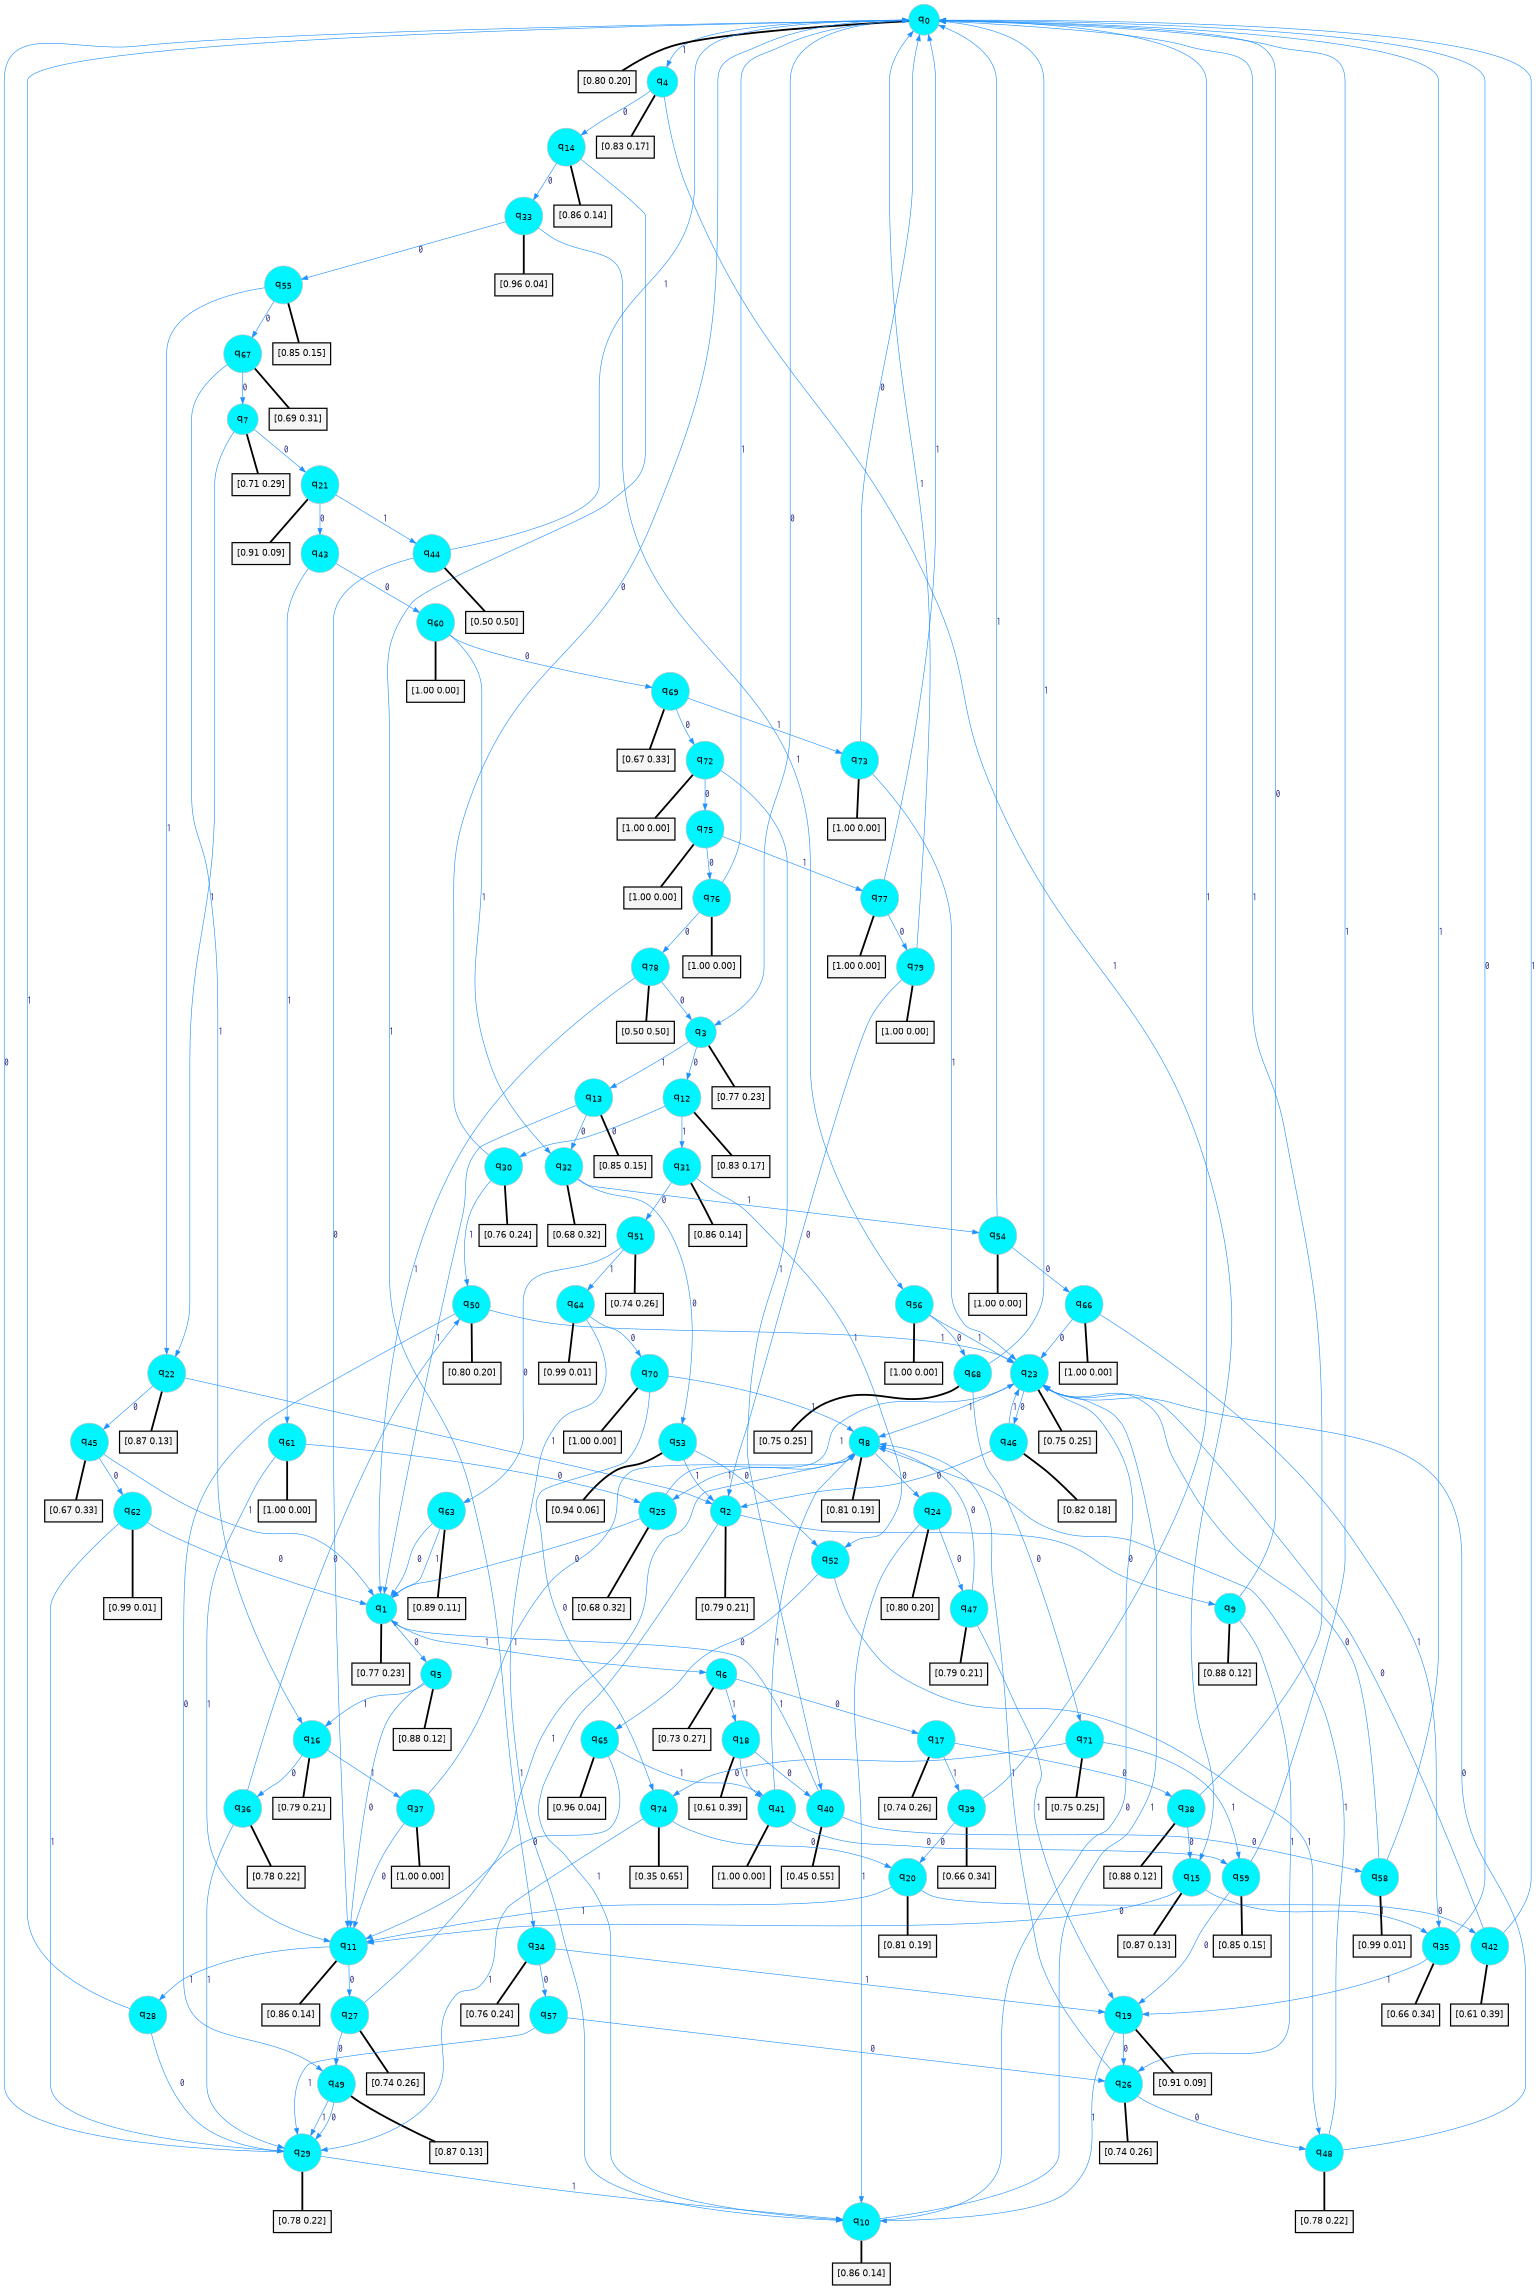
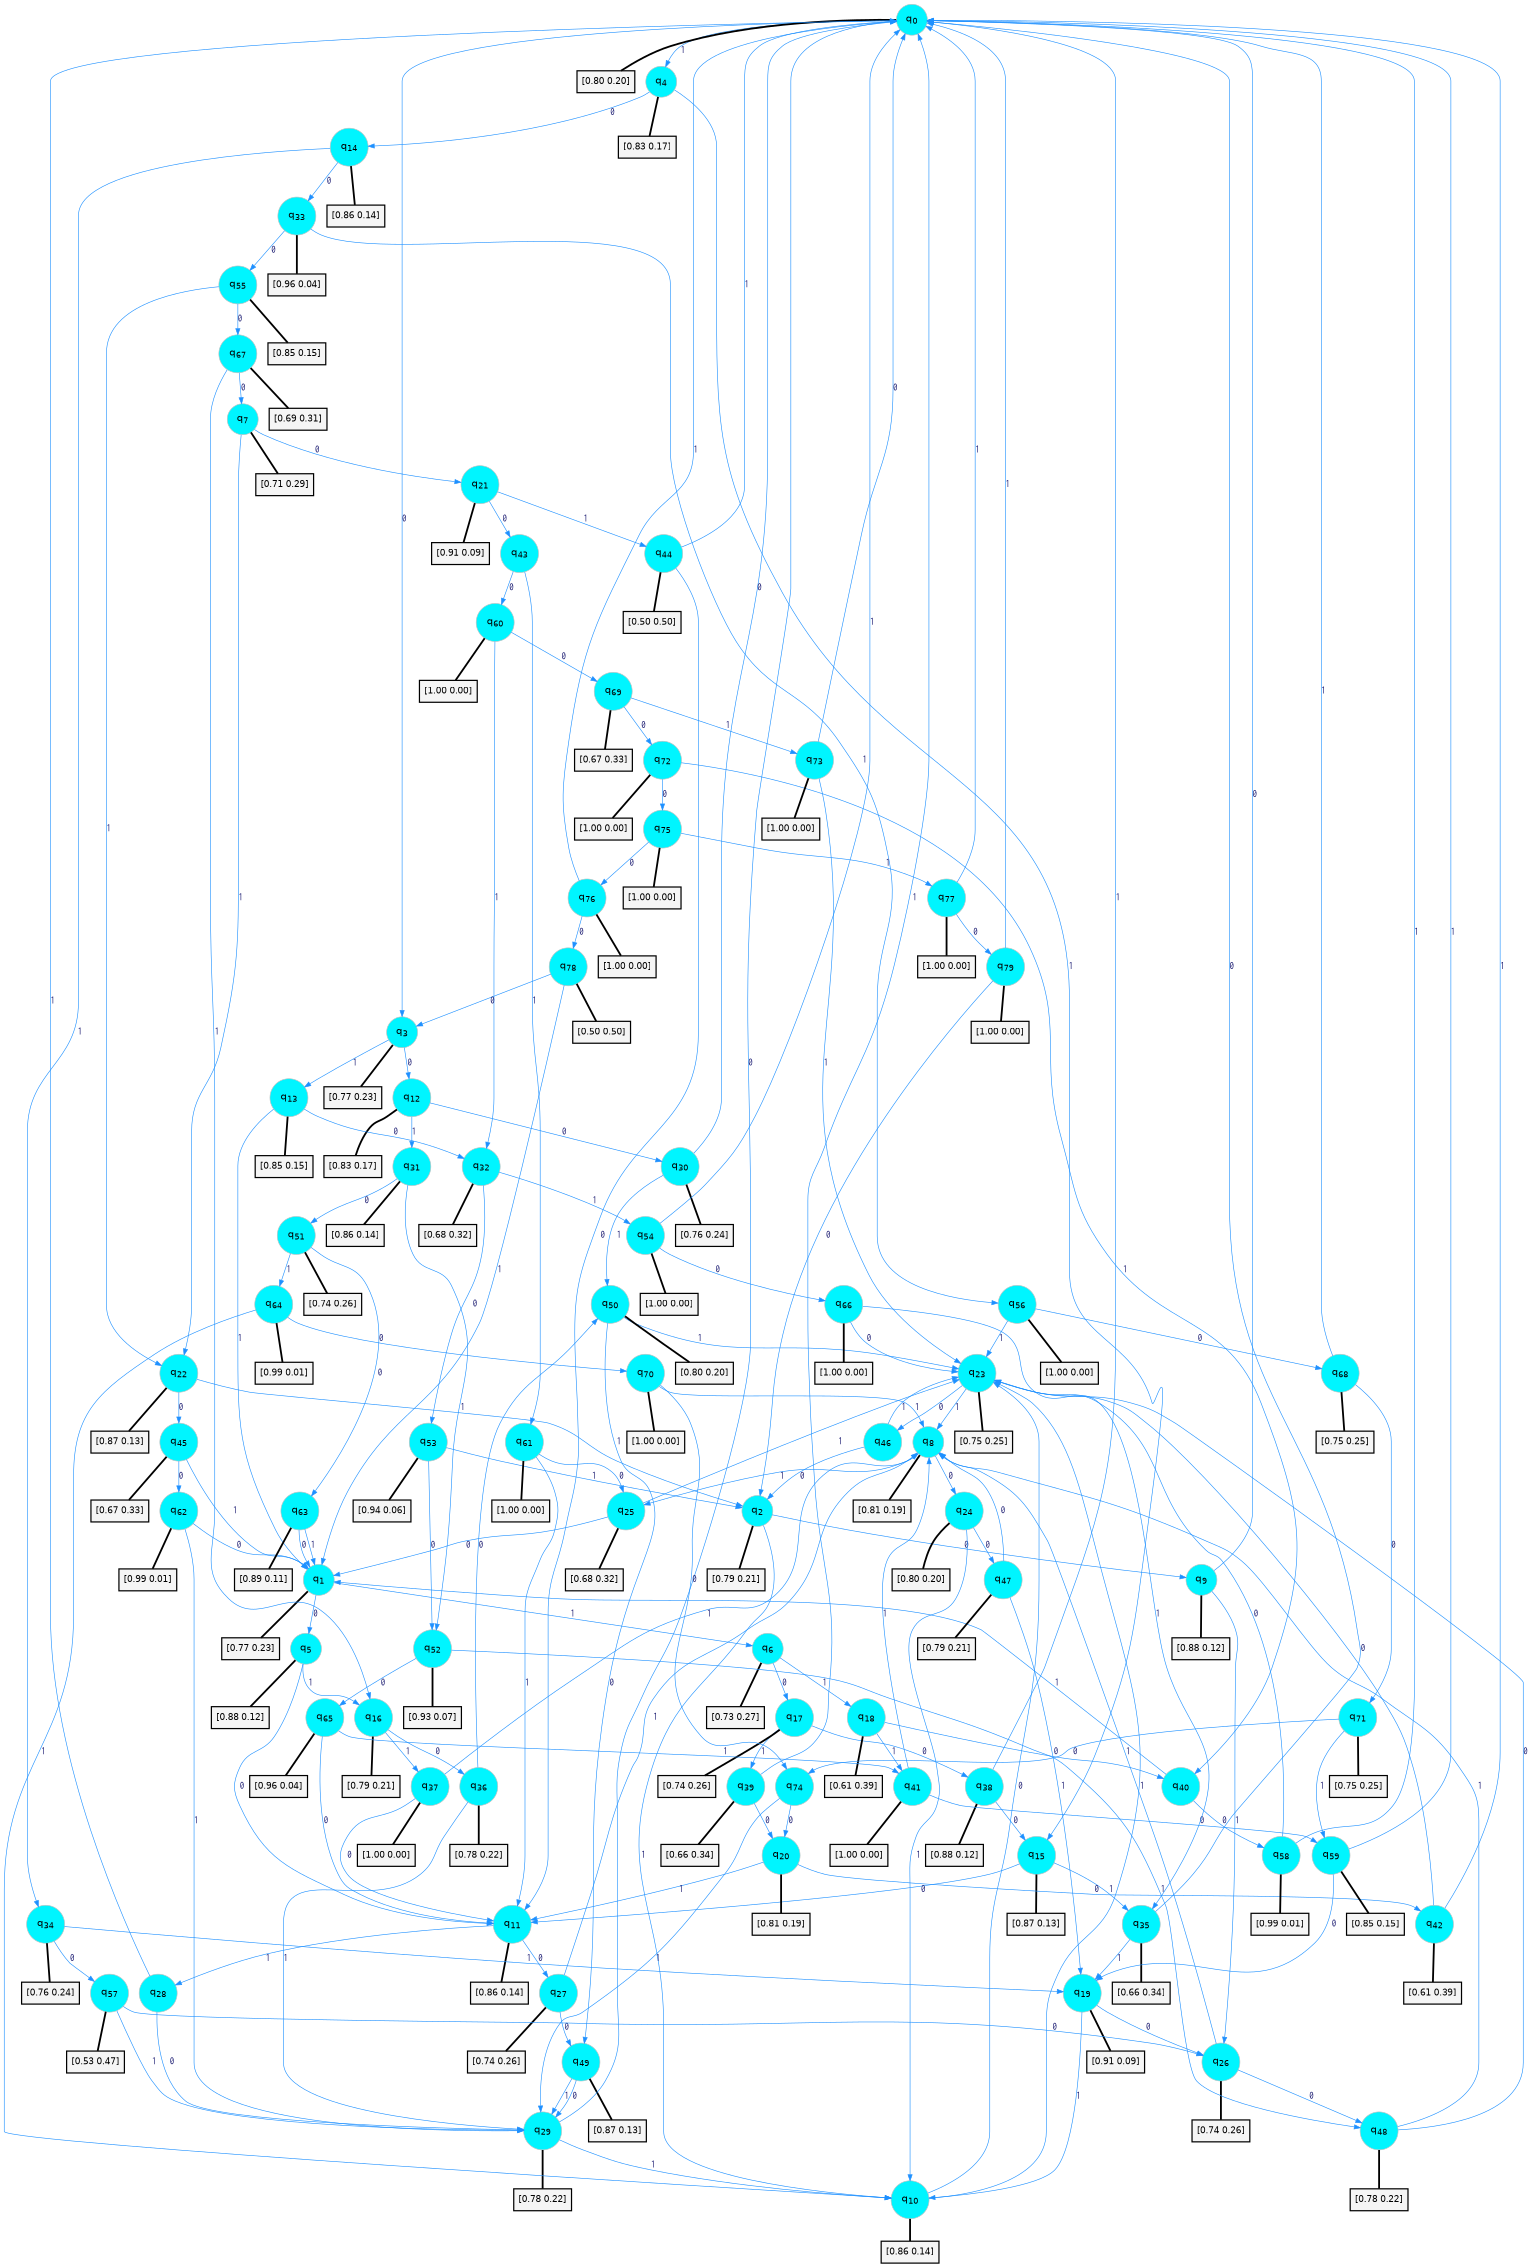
node "[0.82 0.18]": removed
node "[0.93 0.07]": added
node "[0.35 0.65]": removed
node "[0.45 0.55]": removed
node "[0.53 0.47]": added
